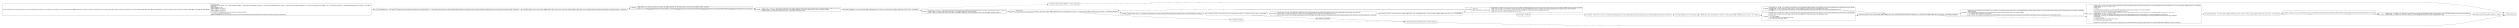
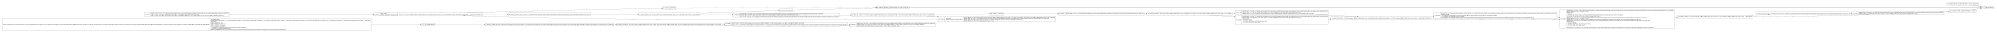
node "6: 0x000b": removed
